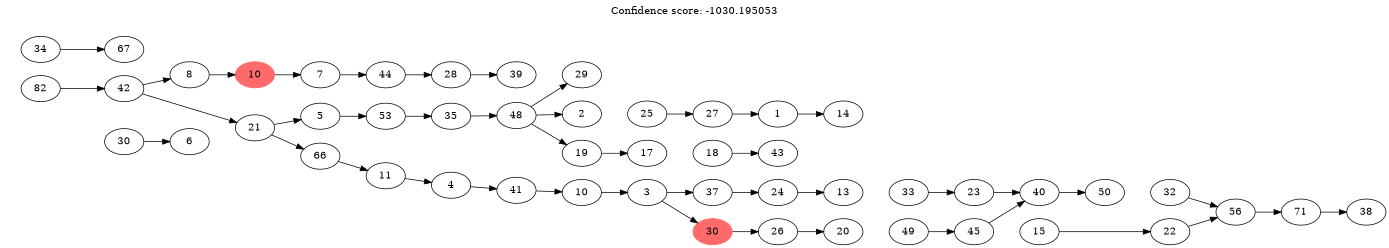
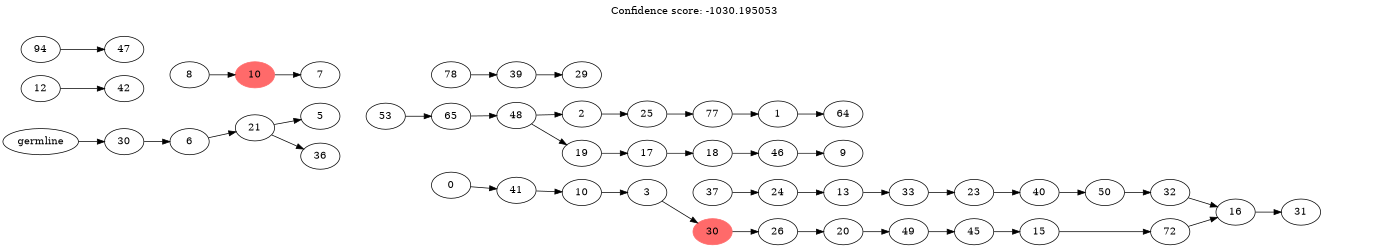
node "34": label "34" -> "94"
node "67": label "67" -> "47"
node "44": removed
node "28": label "28" -> "78"
edge "42" -> "8": removed
node "82": label "82" -> "12"
edge "48" -> "29": now "39" -> "29"
edge "42" -> "21": now "6" -> "21"
edge "2" -> "25": added
node "27": label "27" -> "77"
node "14": label "14" -> "64"
edge "5" -> "53": removed
node "35": label "35" -> "65"
node "germline": added
edge "17" -> "18": added
node "43": label "43" -> "46"
node "9": added
node "66": label "66" -> "36"
node "11": removed
node "4": label "4" -> "0"
edge "3" -> "37": removed
edge "13" -> "33": added
edge "50" -> "32": added
node "56": label "56" -> "16"
node "71": label "71" -> "31"
node "38": removed
edge "45" -> "40": now "45" -> "15"
edge "20" -> "49": added
node "22": label "22" -> "72"
